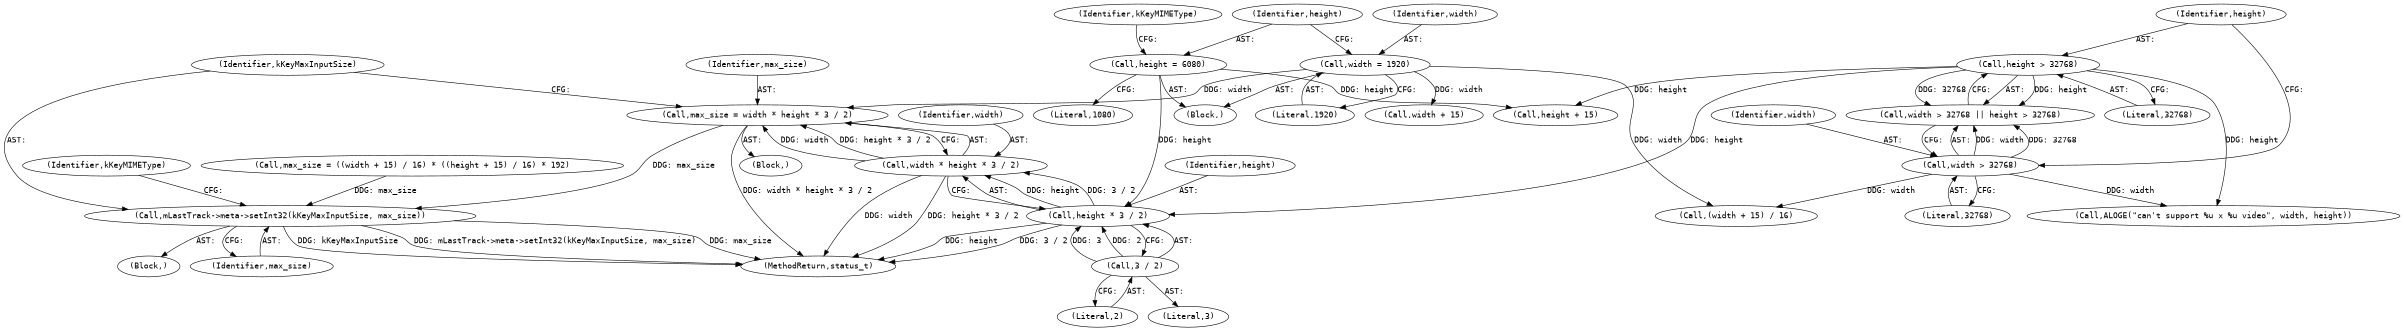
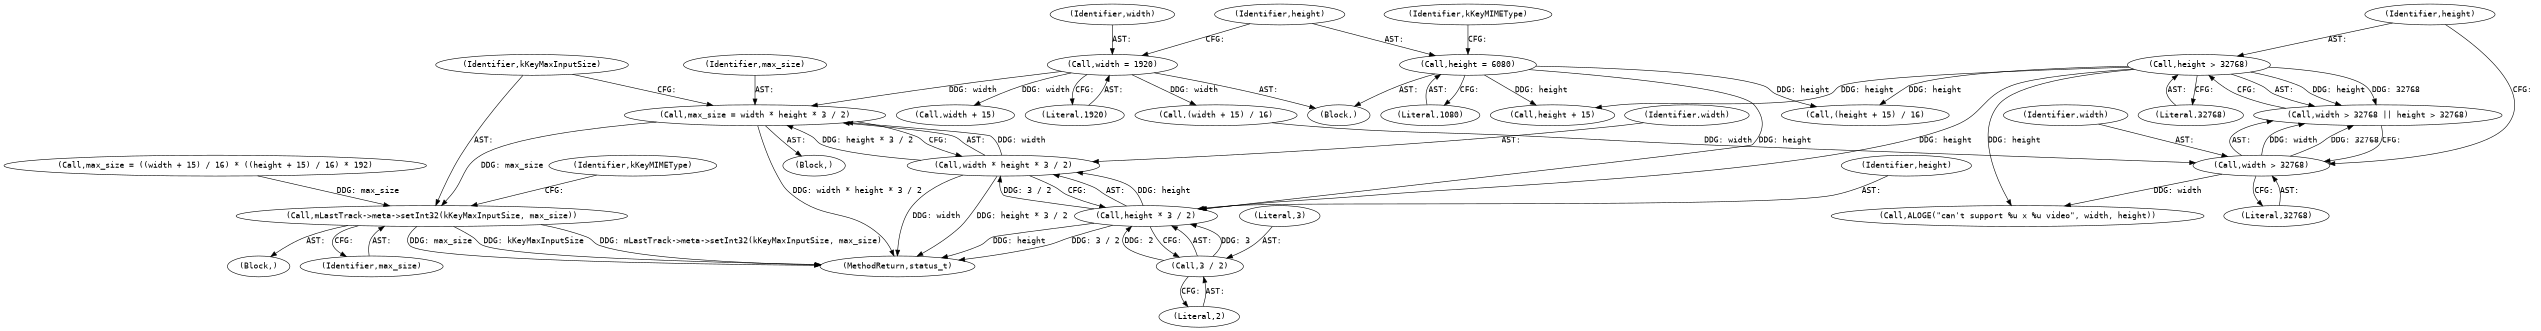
edge "(Literal,1080)" -> "(Call,height = 6080)": added, label "AST:"
node "(Call,(height + 15) / 16)": added
edge "(Call,width > 32768)" -> "(Call,(width + 15) / 16)": reversed
edge "(Call,3 / 2)" -> "(Literal,3)": reversed
